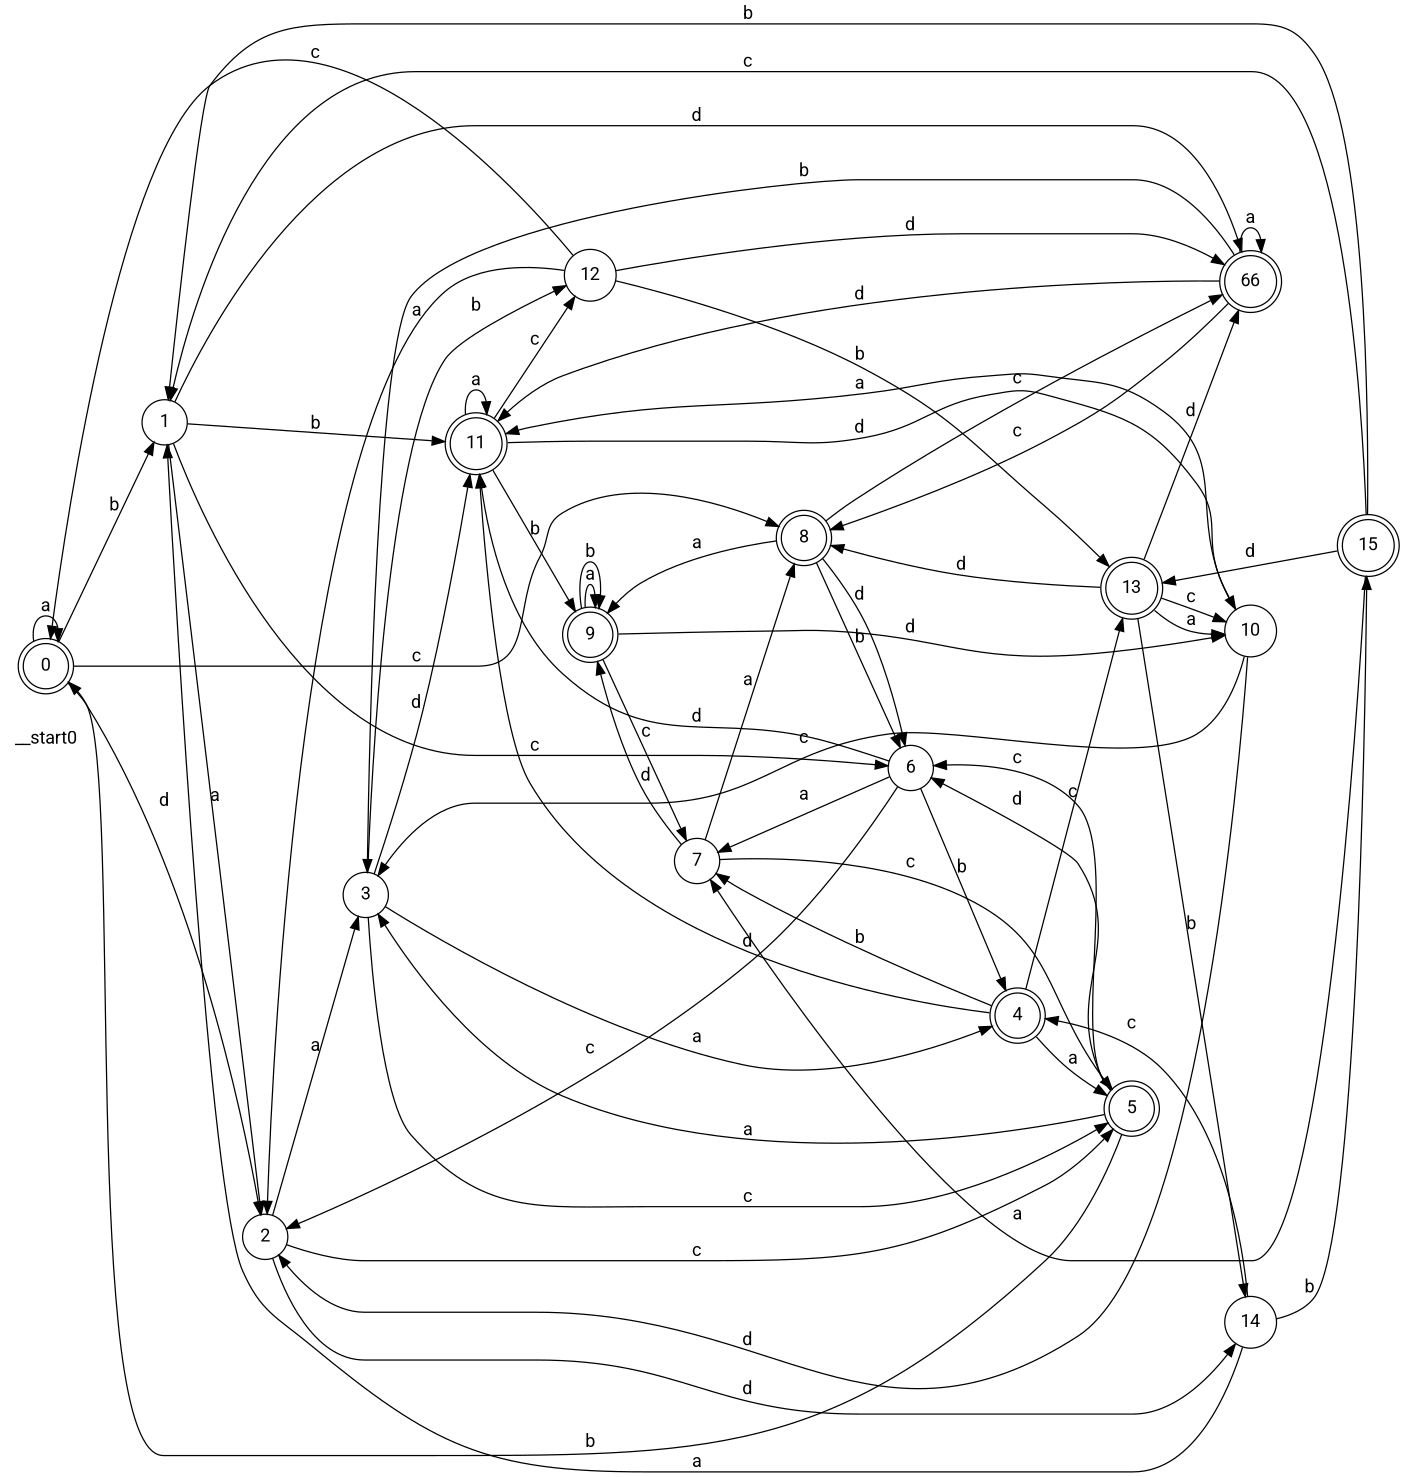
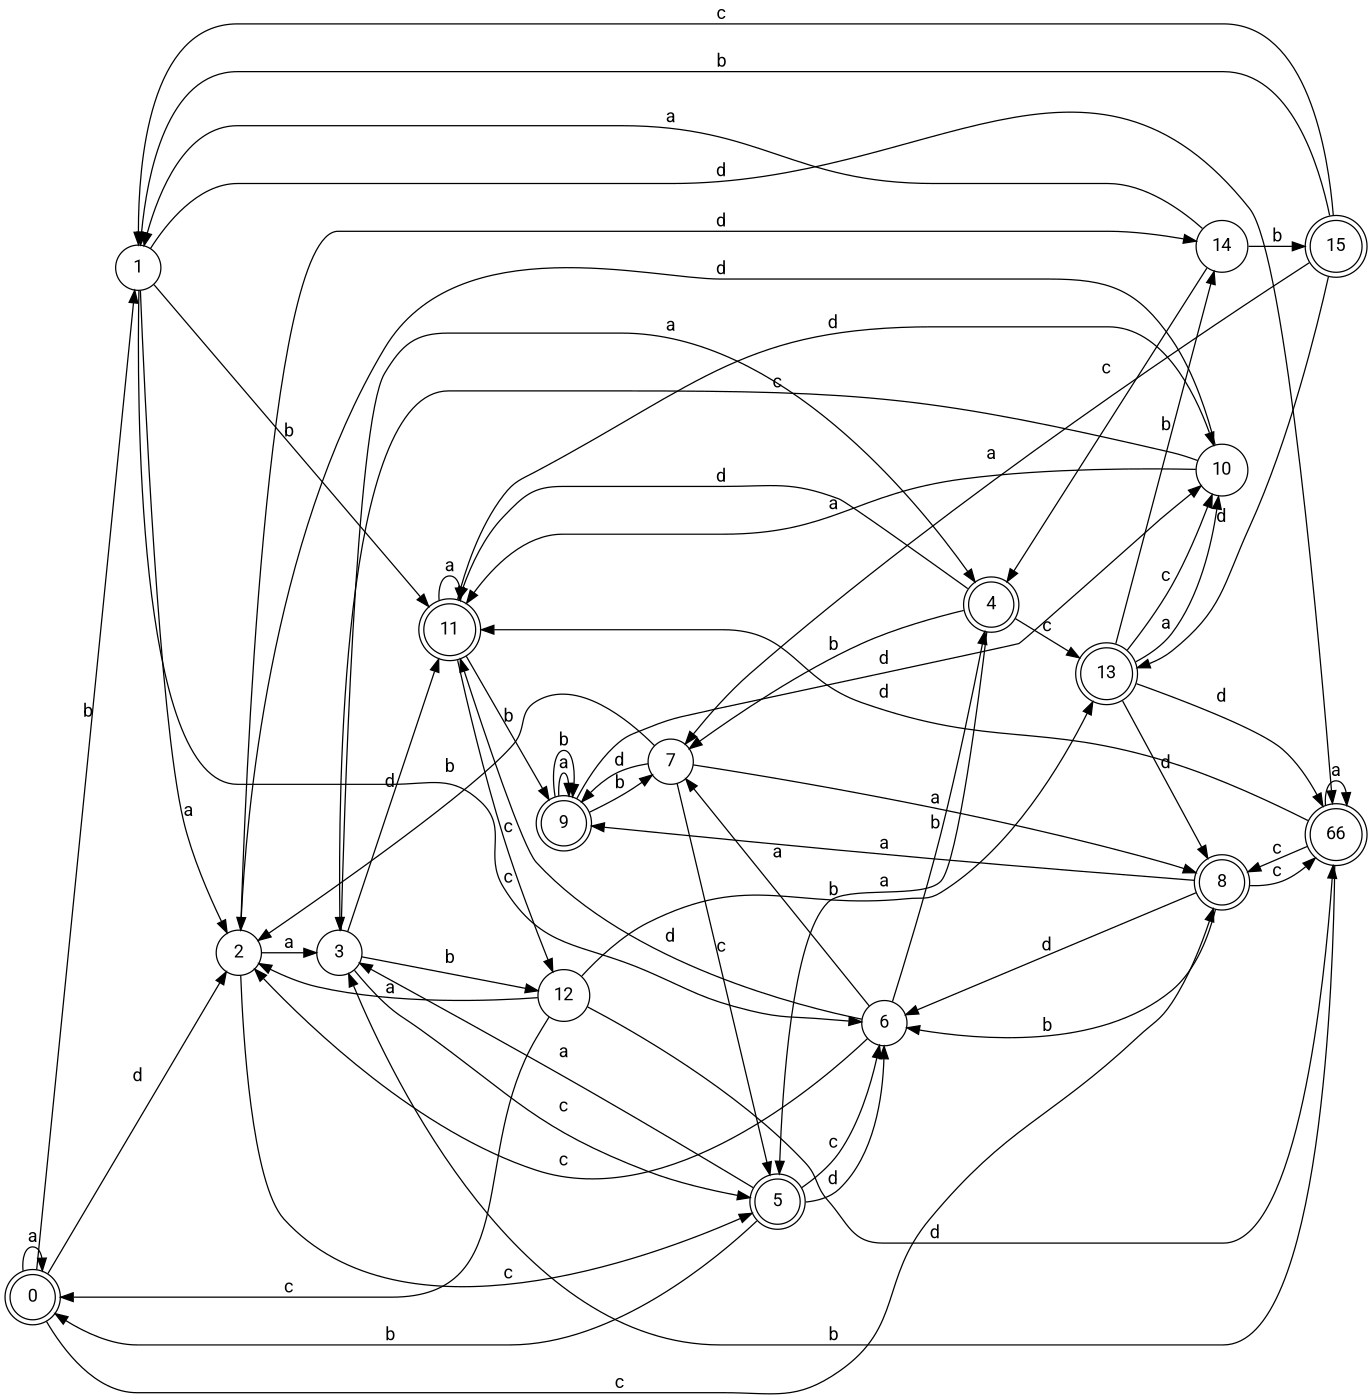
edge "9" -> "7": label "c" -> "b"
node "__start0": removed
edge "7" -> "2": added, label "b"
